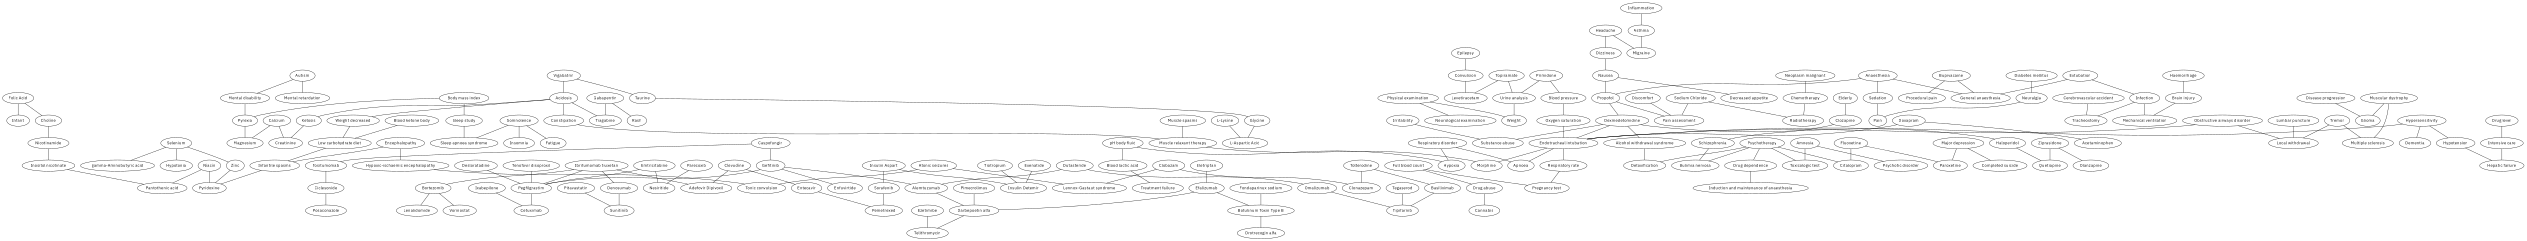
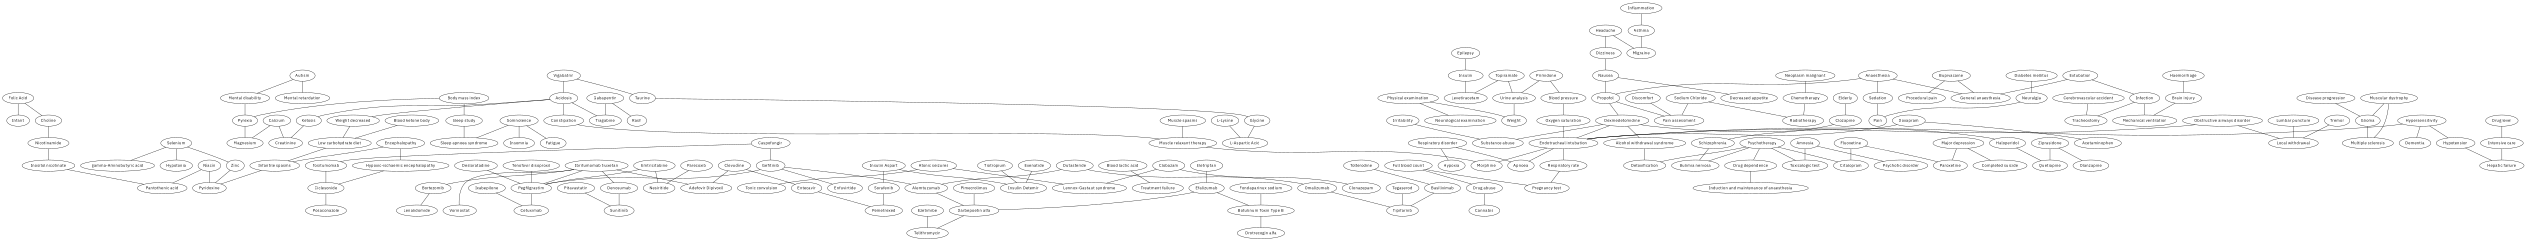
node "Convulsion": label "Convulsion" -> "Insulin"
edge "Tremor" -- "Multiple sclerosis": now "Glioma" -- "Multiple sclerosis"
node "pH body fluid": removed
edge "Hypoxic-ischaemic encephalopathy" -- "Tonic convulsion": now "Hypoxic-ischaemic encephalopathy" -- "Ciclesonide"
edge "Tolterodine" -- "Clonazepam": removed
edge "Bortezomib" -- "Vorinostat": now "Ibritumomab tiuxetan" -- "Vorinostat"
